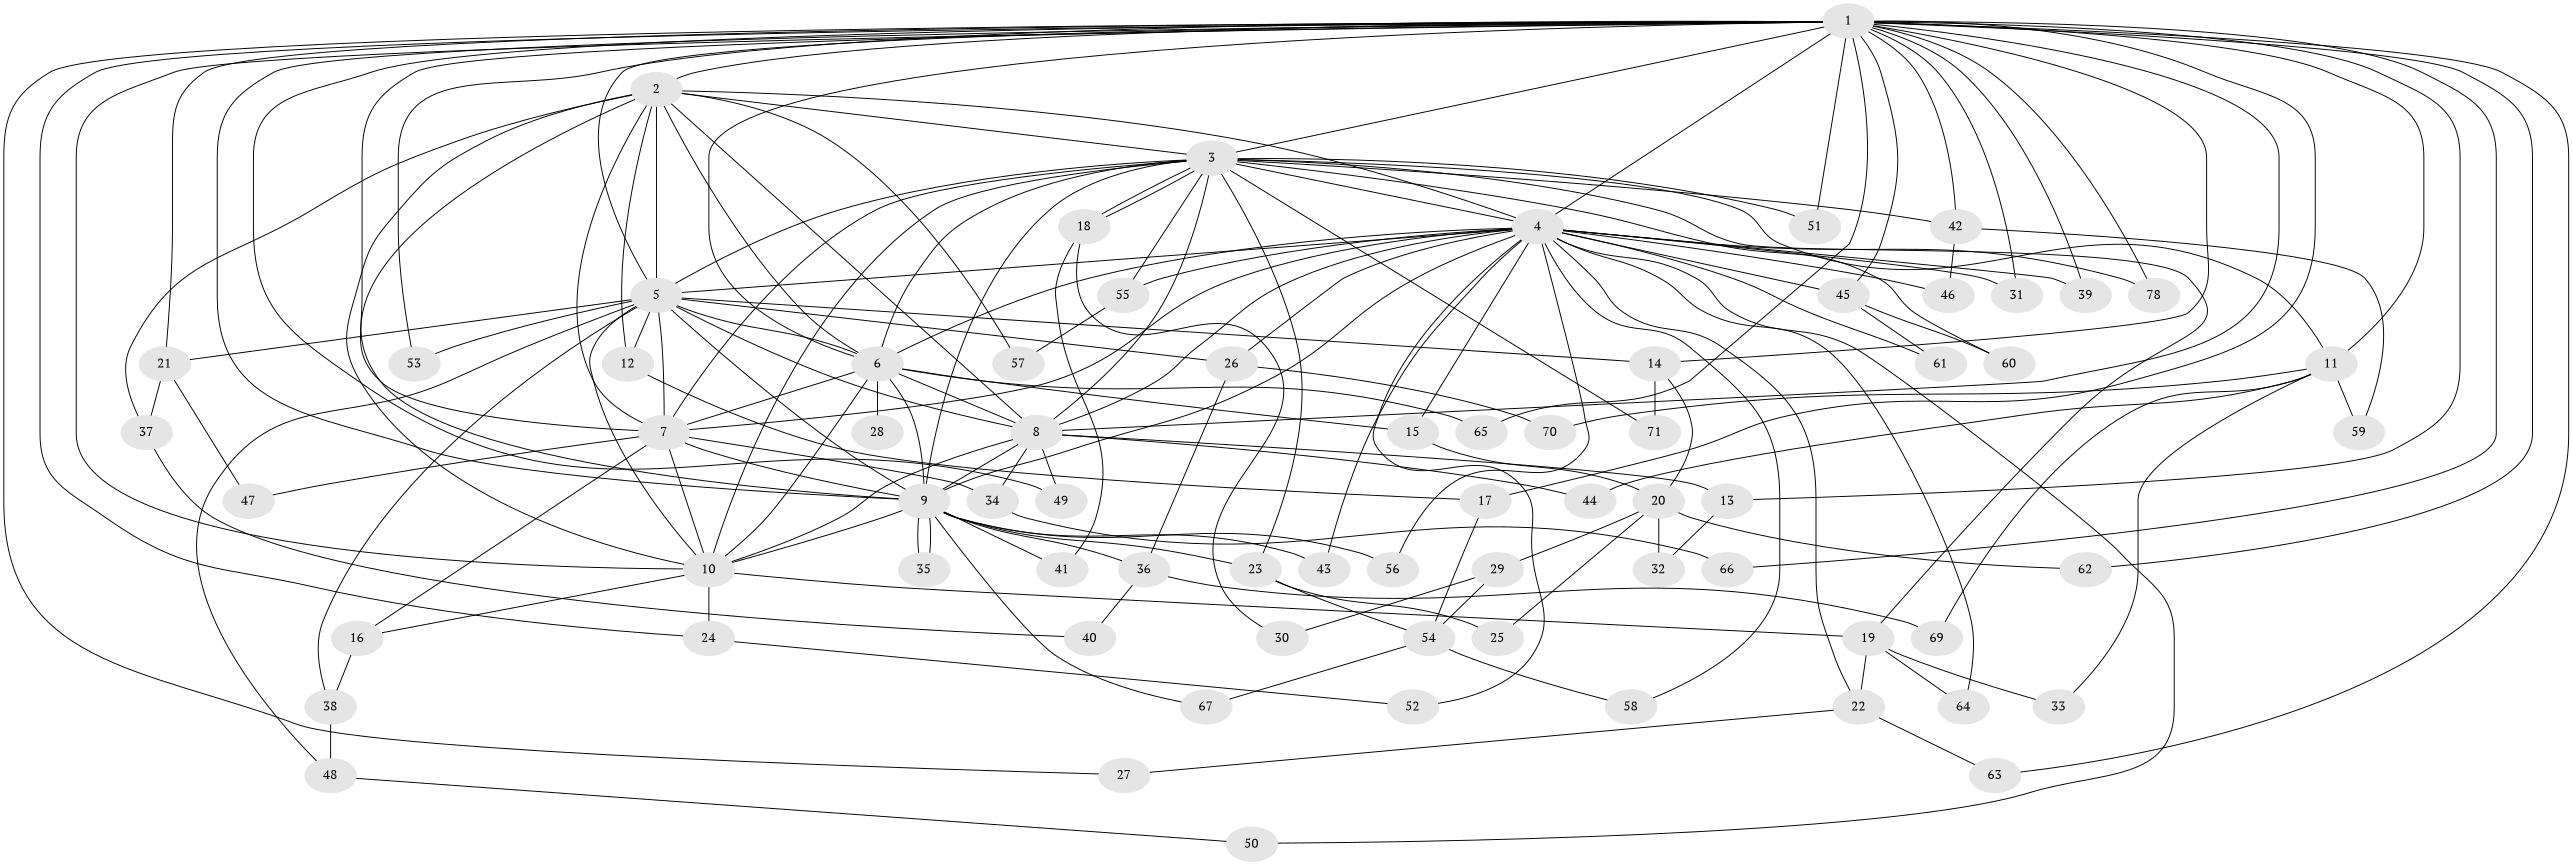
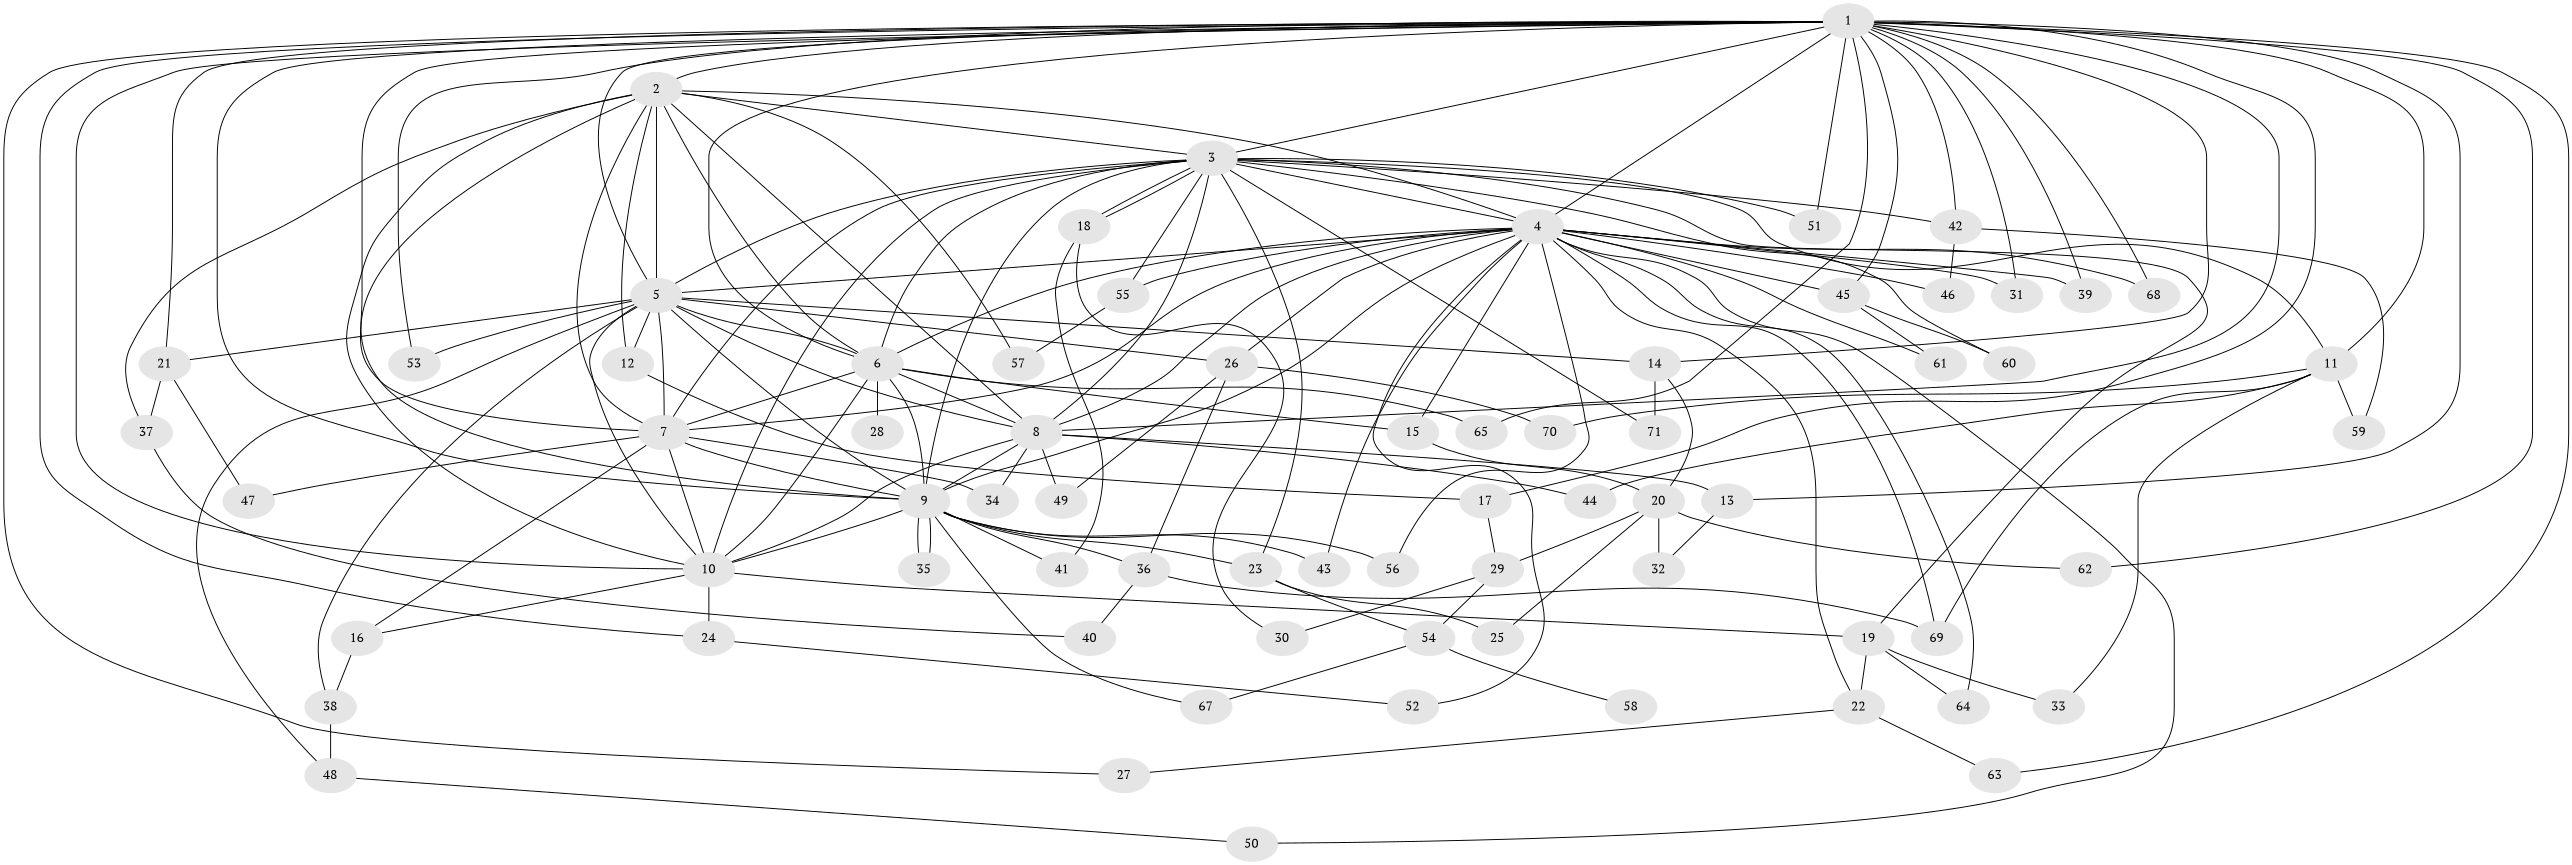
edge "1" -- "49": now "26" -- "49"
node "78": label "78" -> "68"
edge "4" -- "58": now "4" -- "69"
edge "17" -- "54": now "17" -- "29"
node "66": removed
